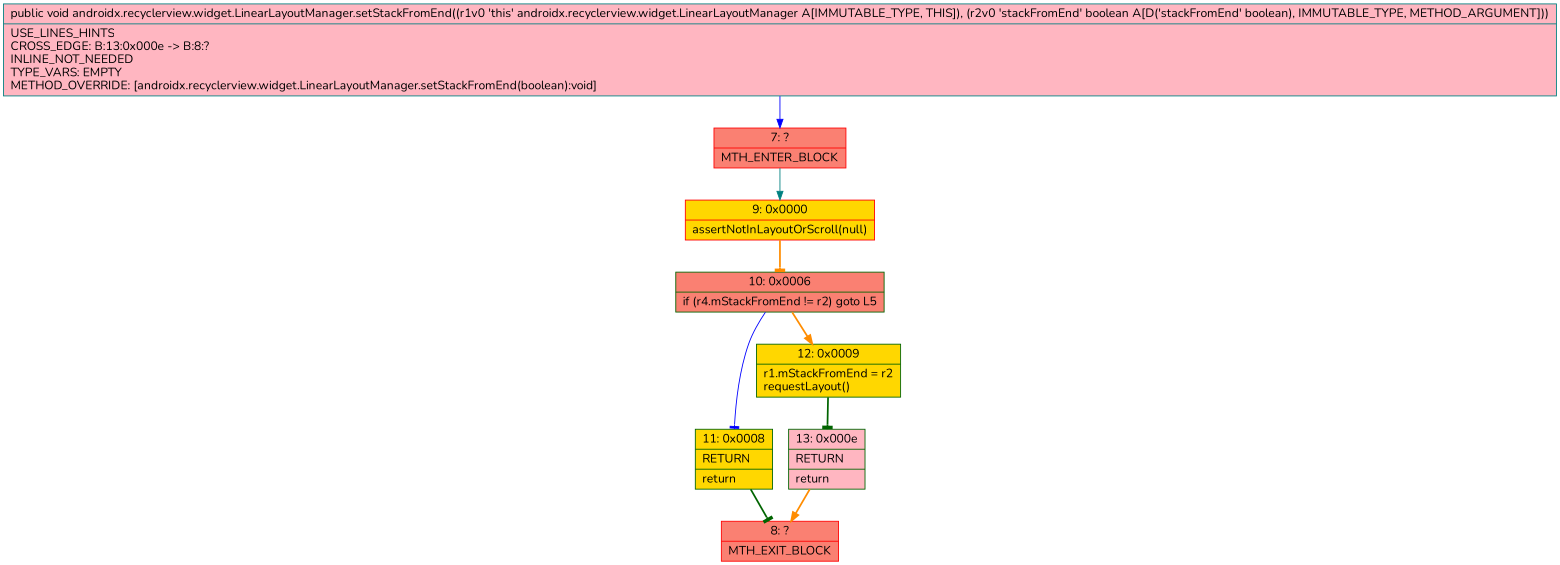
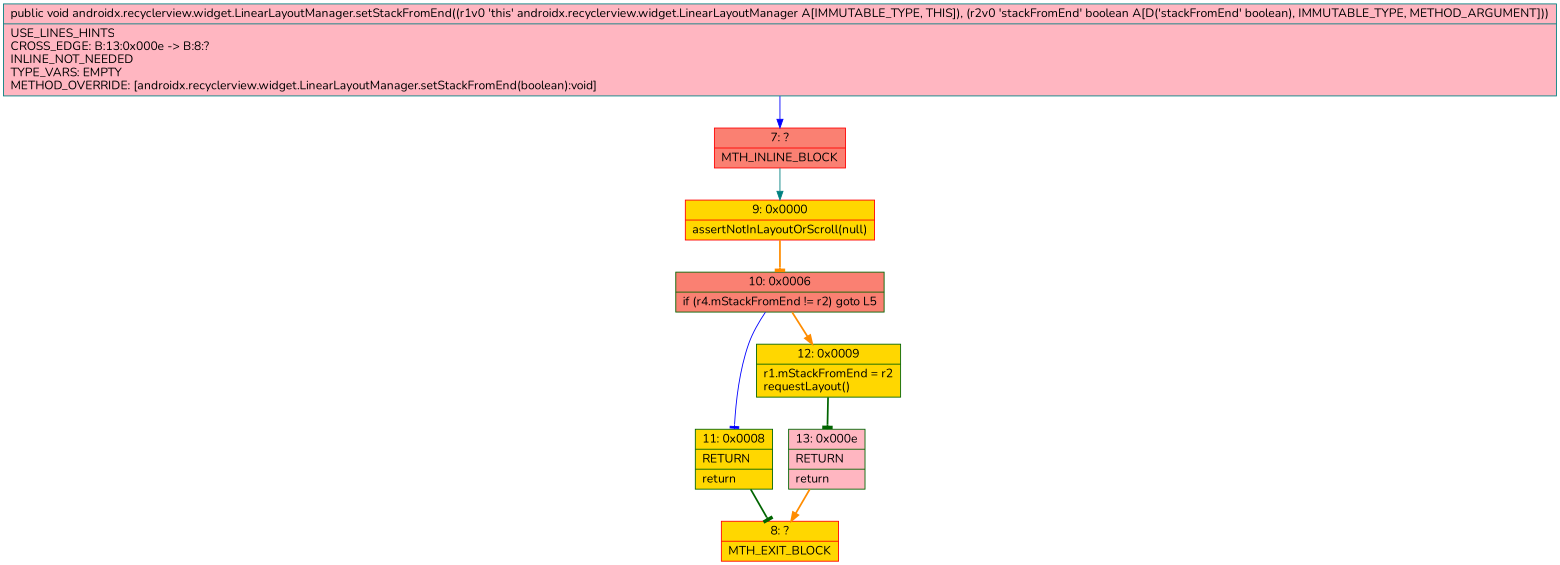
node "7: ?": text "MTH_ENTER_BLOCK" -> "MTH_INLINE_BLOCK"
node "8: ?": fillcolor salmon -> gold
